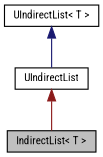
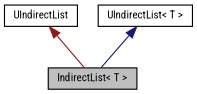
edge "UIndirectList" -> "UIndirectList< T >": now "IndirectList< T >" -> "UIndirectList< T >"
